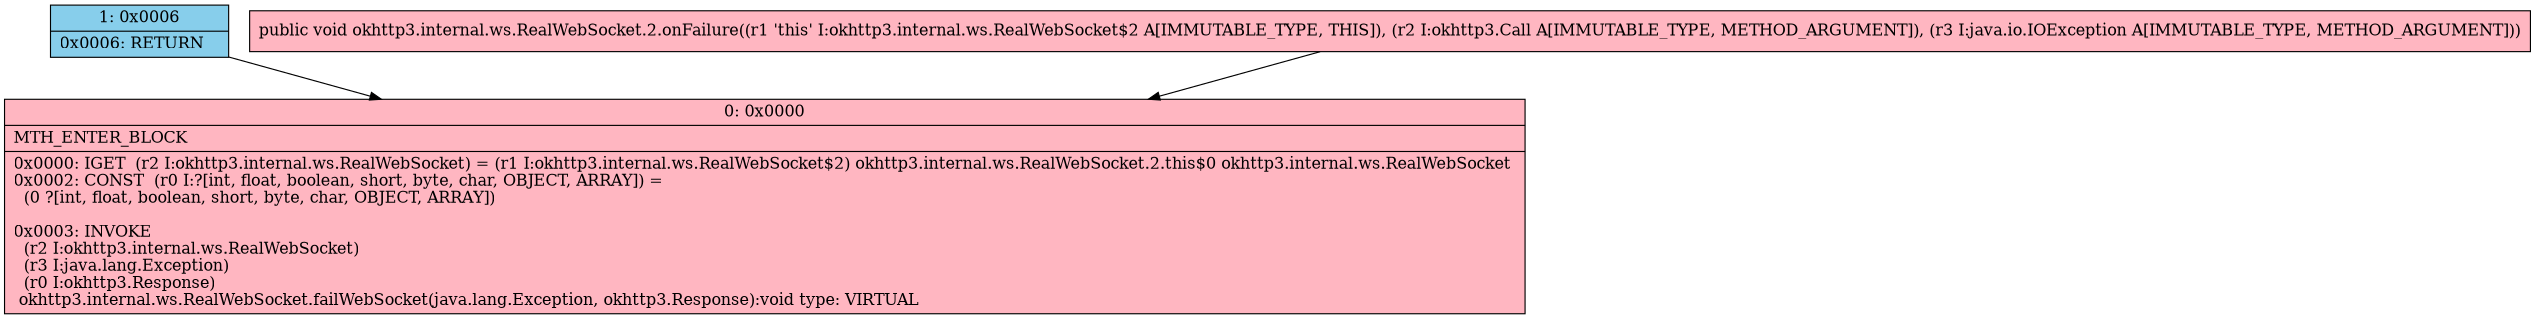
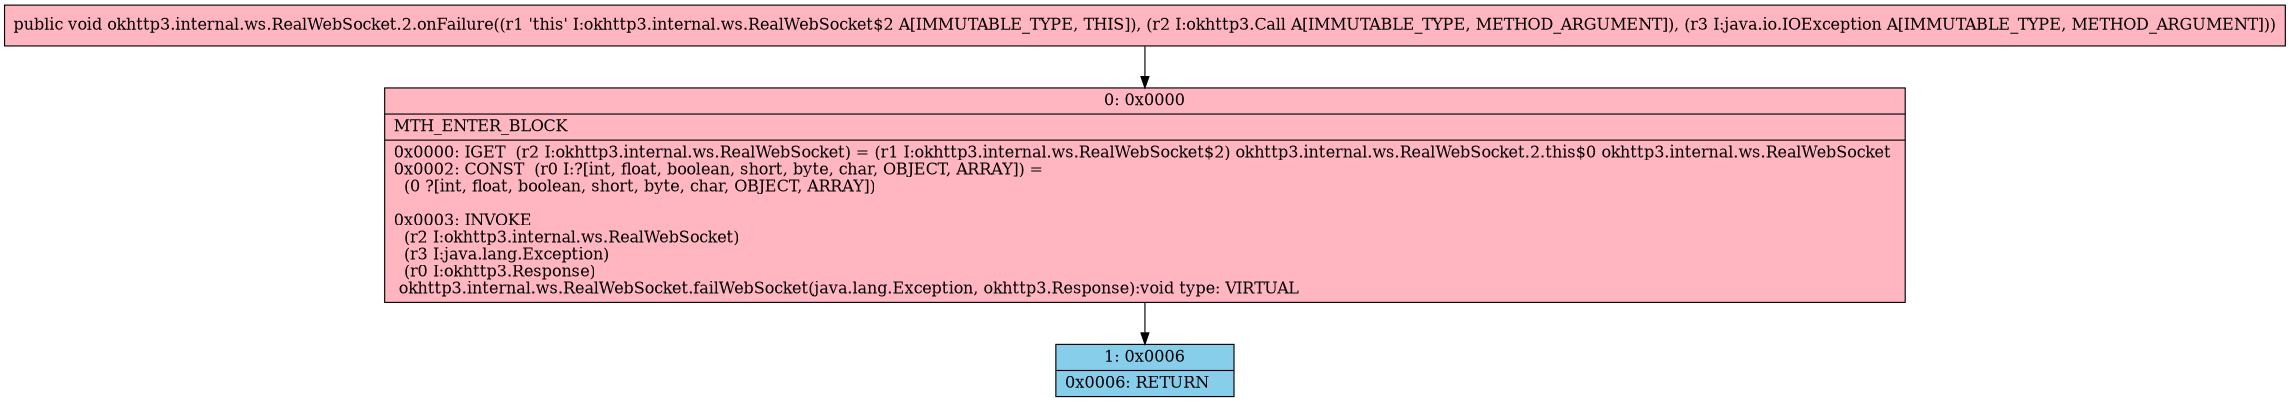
edge "1: 0x0006" -> "0: 0x0000": reversed
